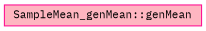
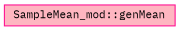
node "SampleMean_genMean::genMean": label "SampleMean_genMean::genMean" -> "SampleMean_mod::genMean"
